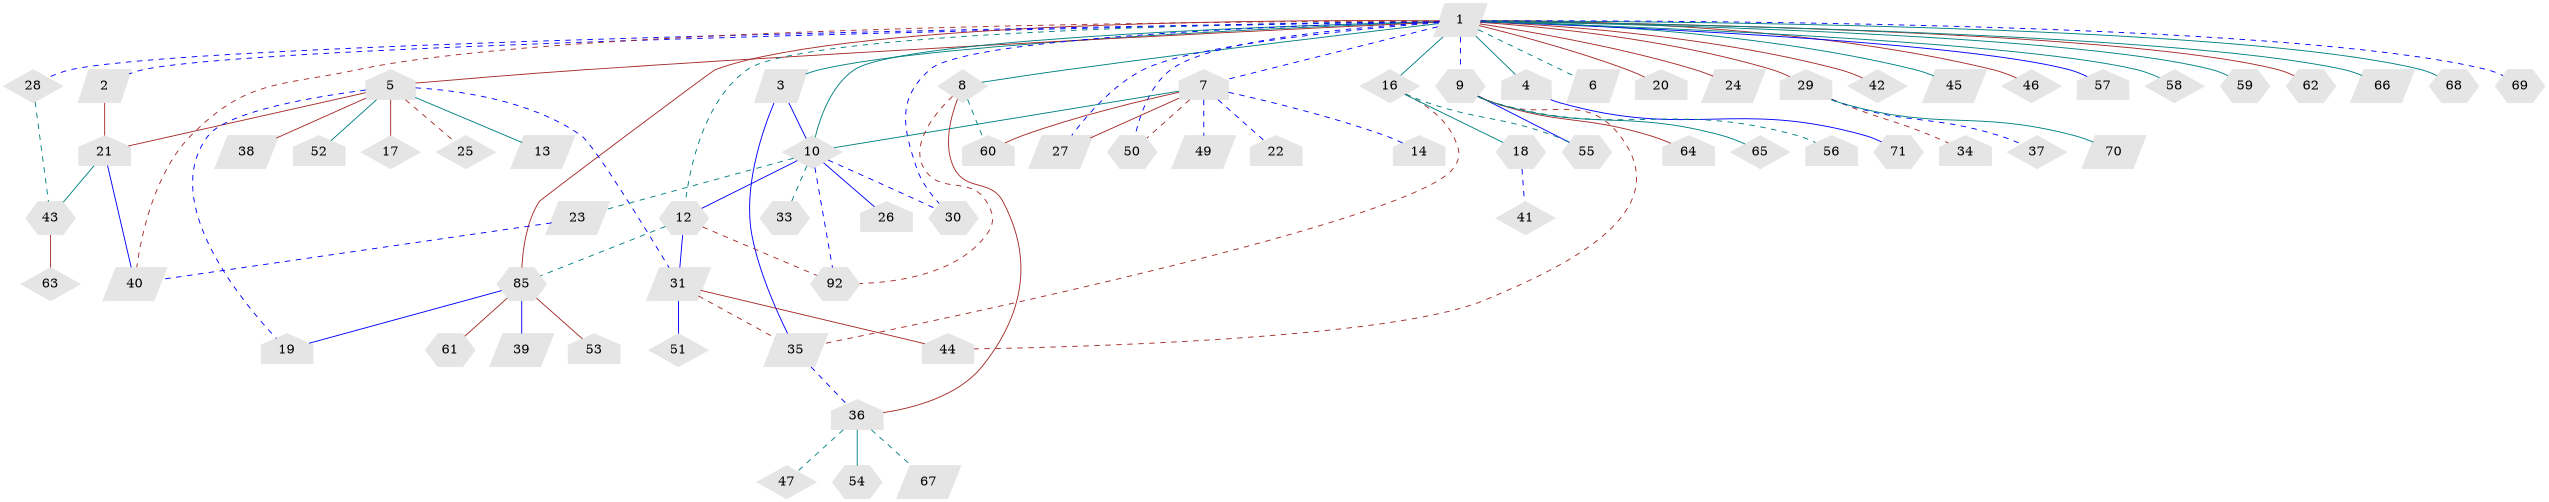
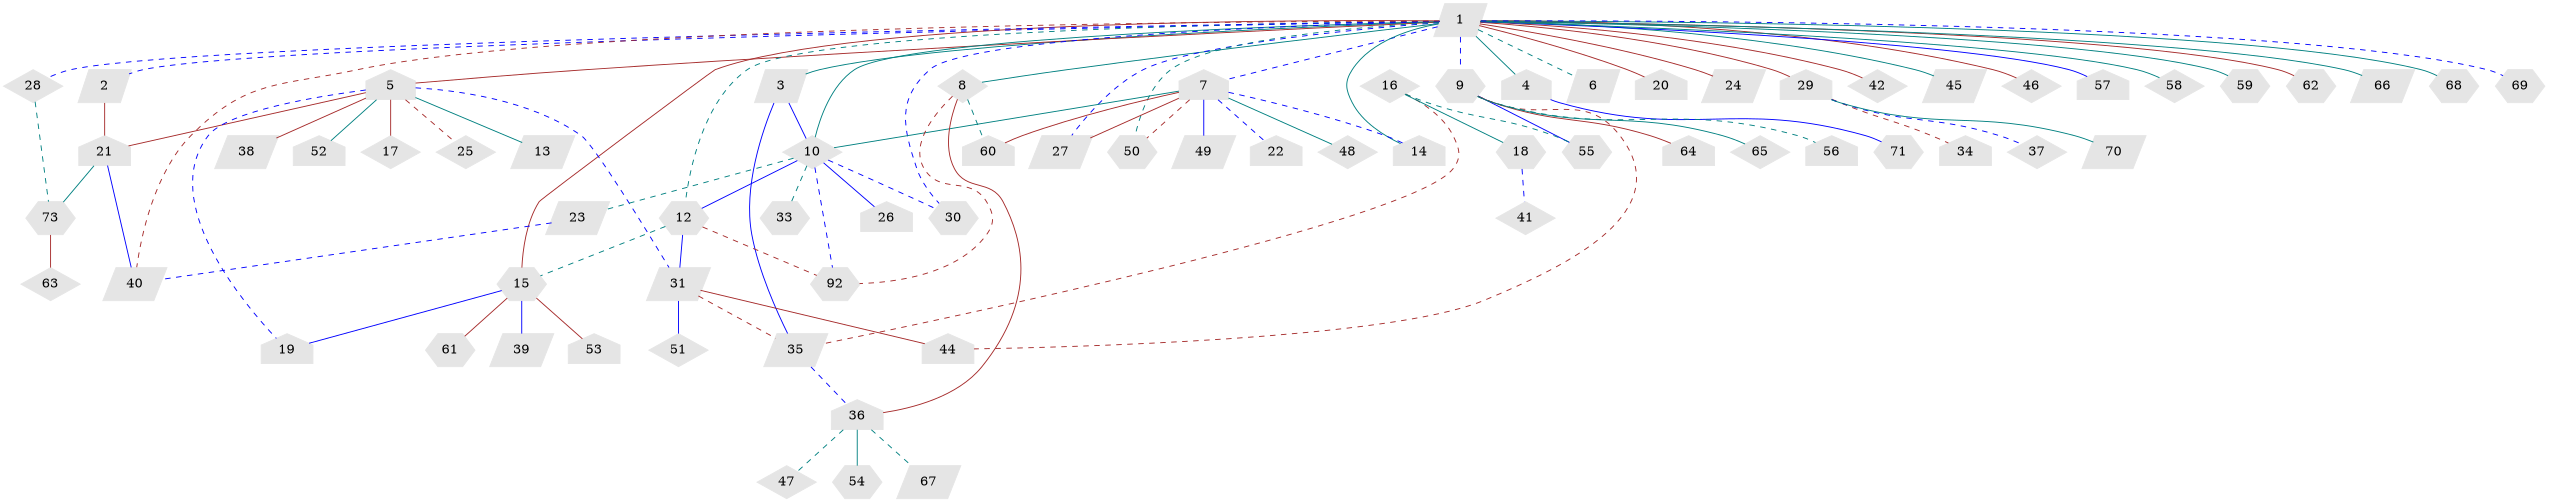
edge "1" -- "16": now "1" -- "14"
edge "1" -- "50": color blue -> teal
edge "7" -- "49": style dashed -> solid
node "48": added
node "43": label "43" -> "73"
node "85": label "85" -> "15"
